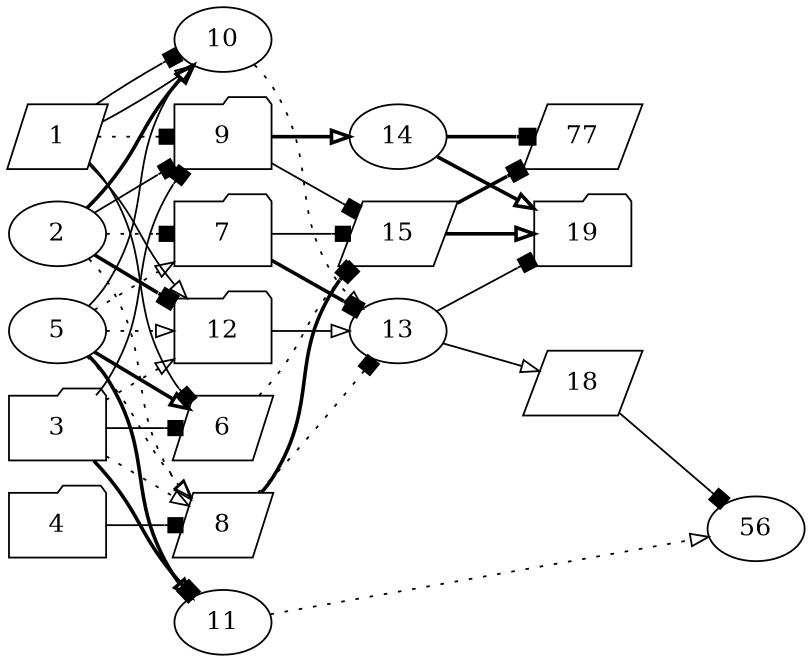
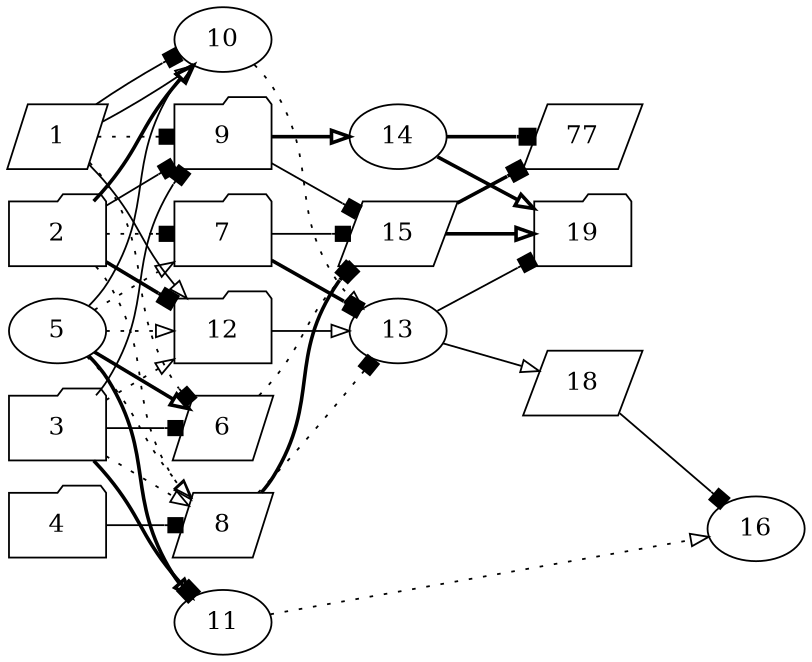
node "2": shape ellipse -> folder
edge "1" -> "6": style solid -> dotted
node "56": label "56" -> "16"
